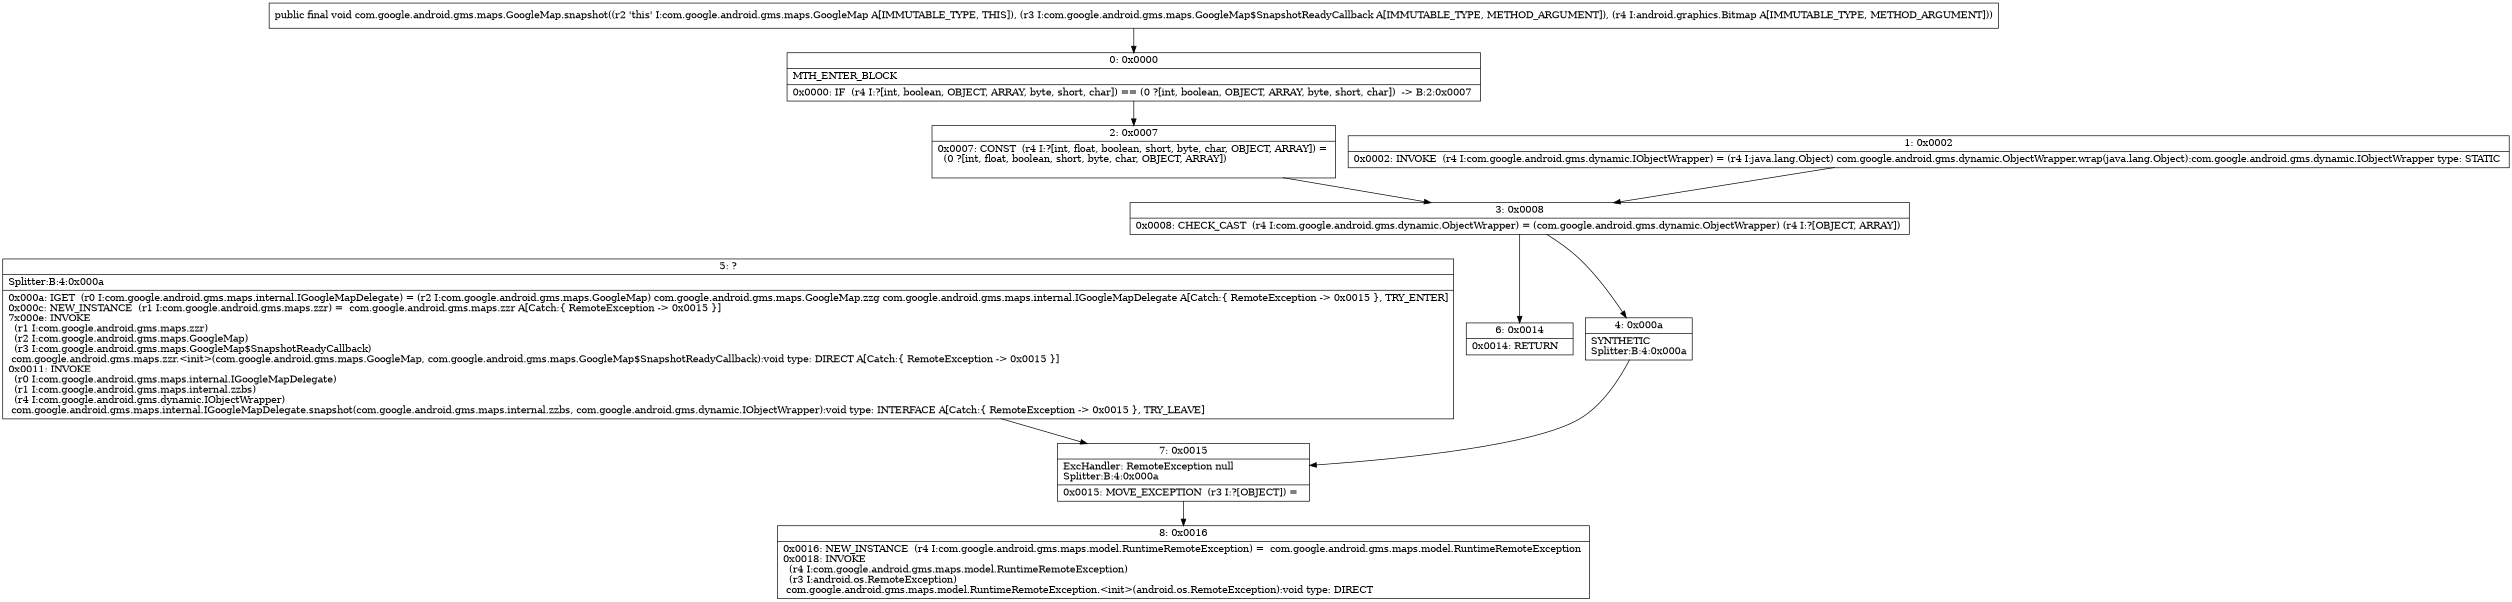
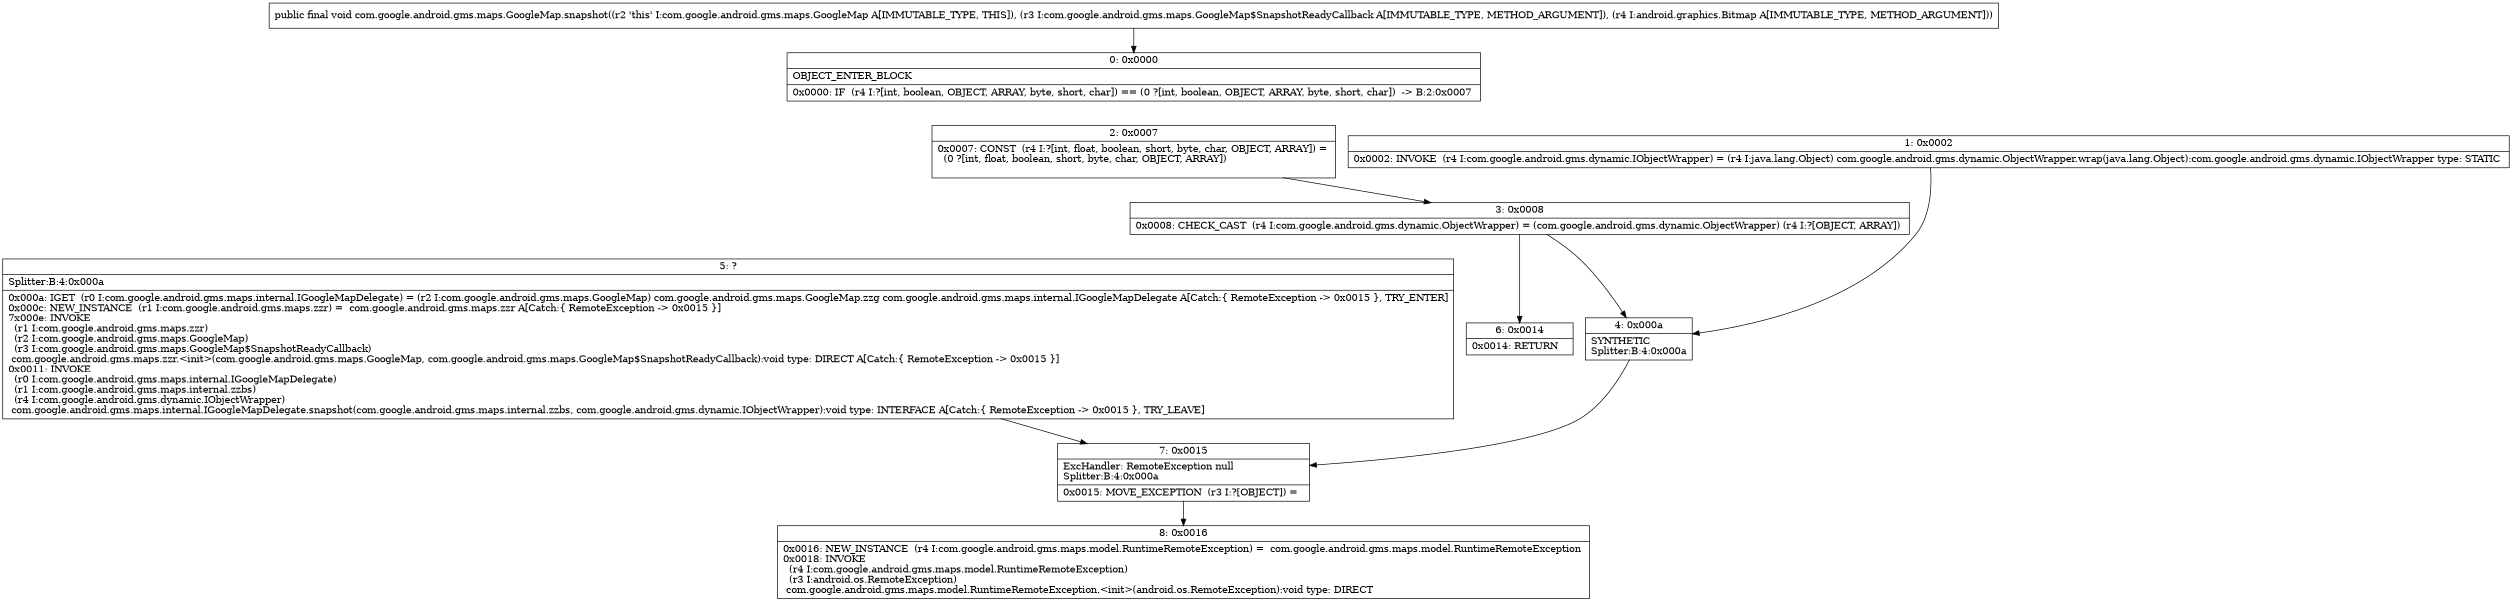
node "0: 0x0000": text "MTH_ENTER_BLOCK" -> "OBJECT_ENTER_BLOCK"
edge "0: 0x0000" -> "2: 0x0007": removed
edge "1: 0x0002" -> "3: 0x0008": now "1: 0x0002" -> "4: 0x000a"
